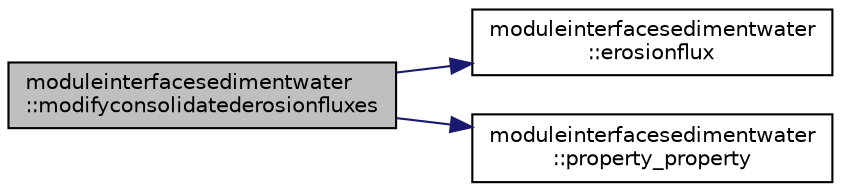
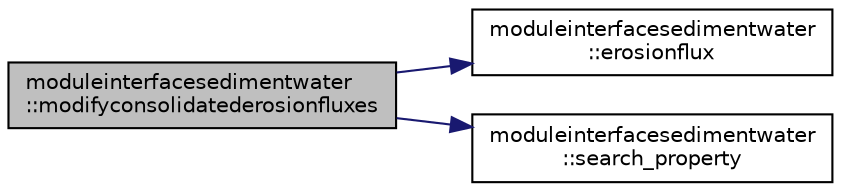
node "moduleinterfacesedimentwater ::property_property": label "moduleinterfacesedimentwater ::property_property" -> "moduleinterfacesedimentwater ::search_property"
